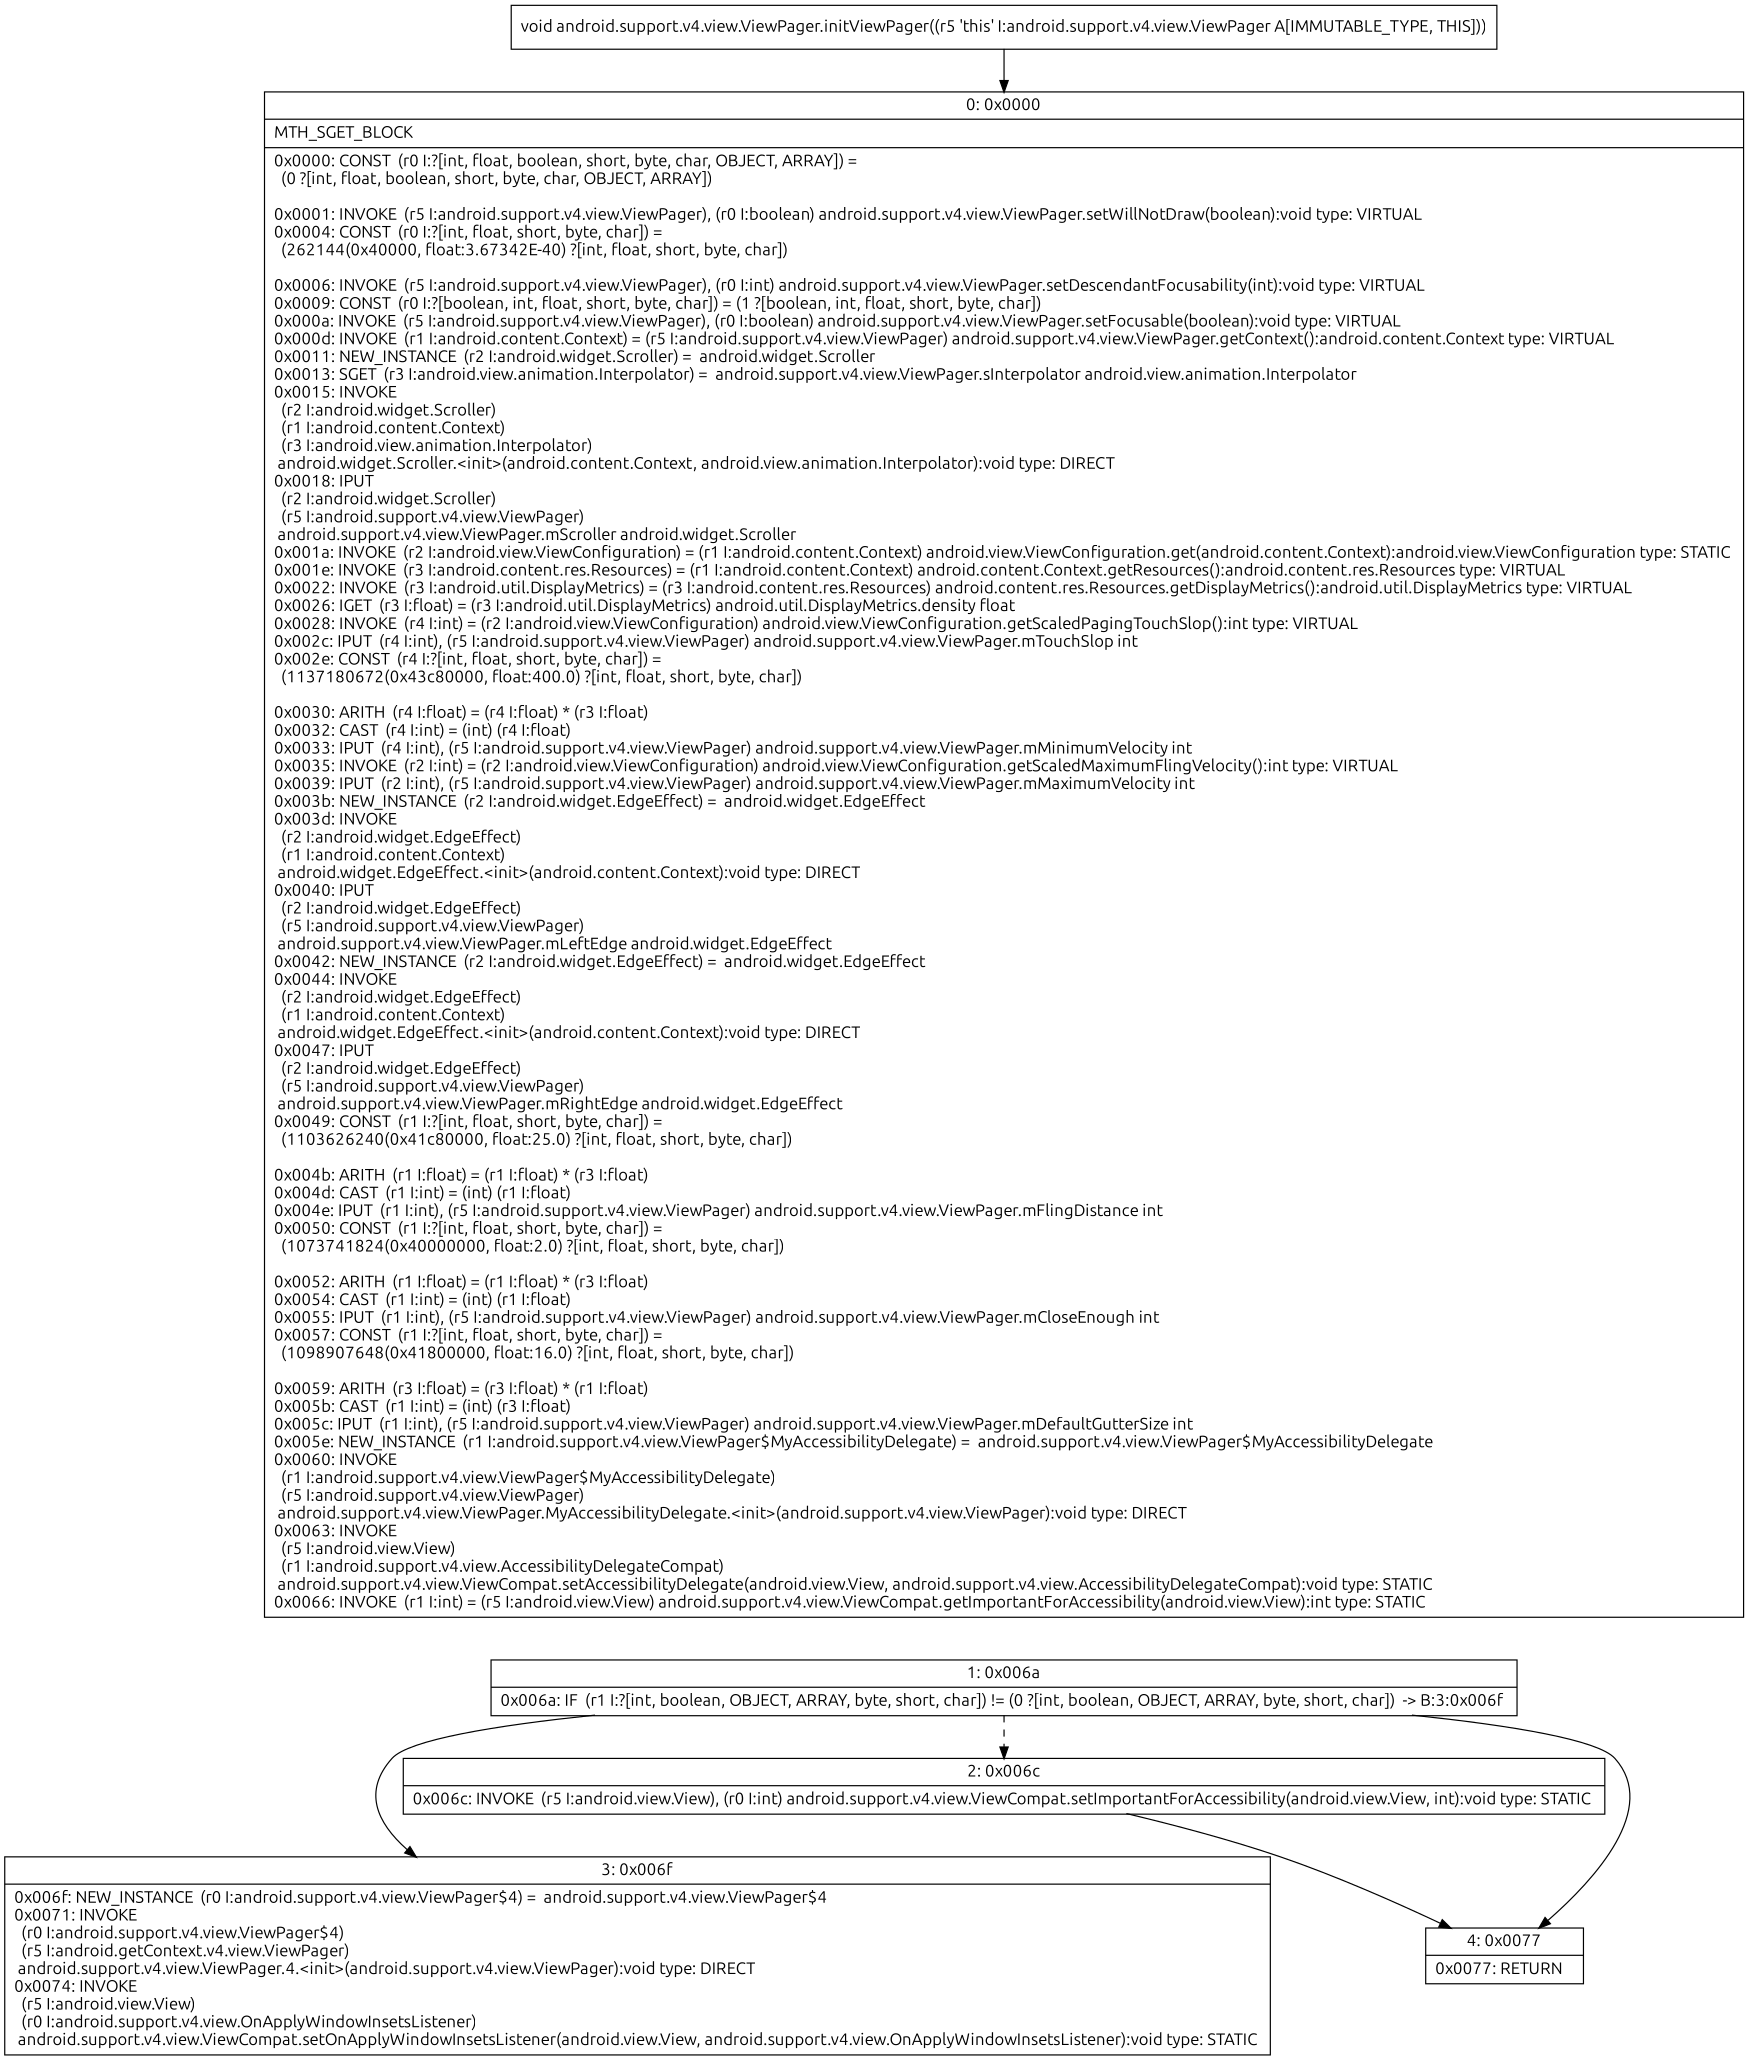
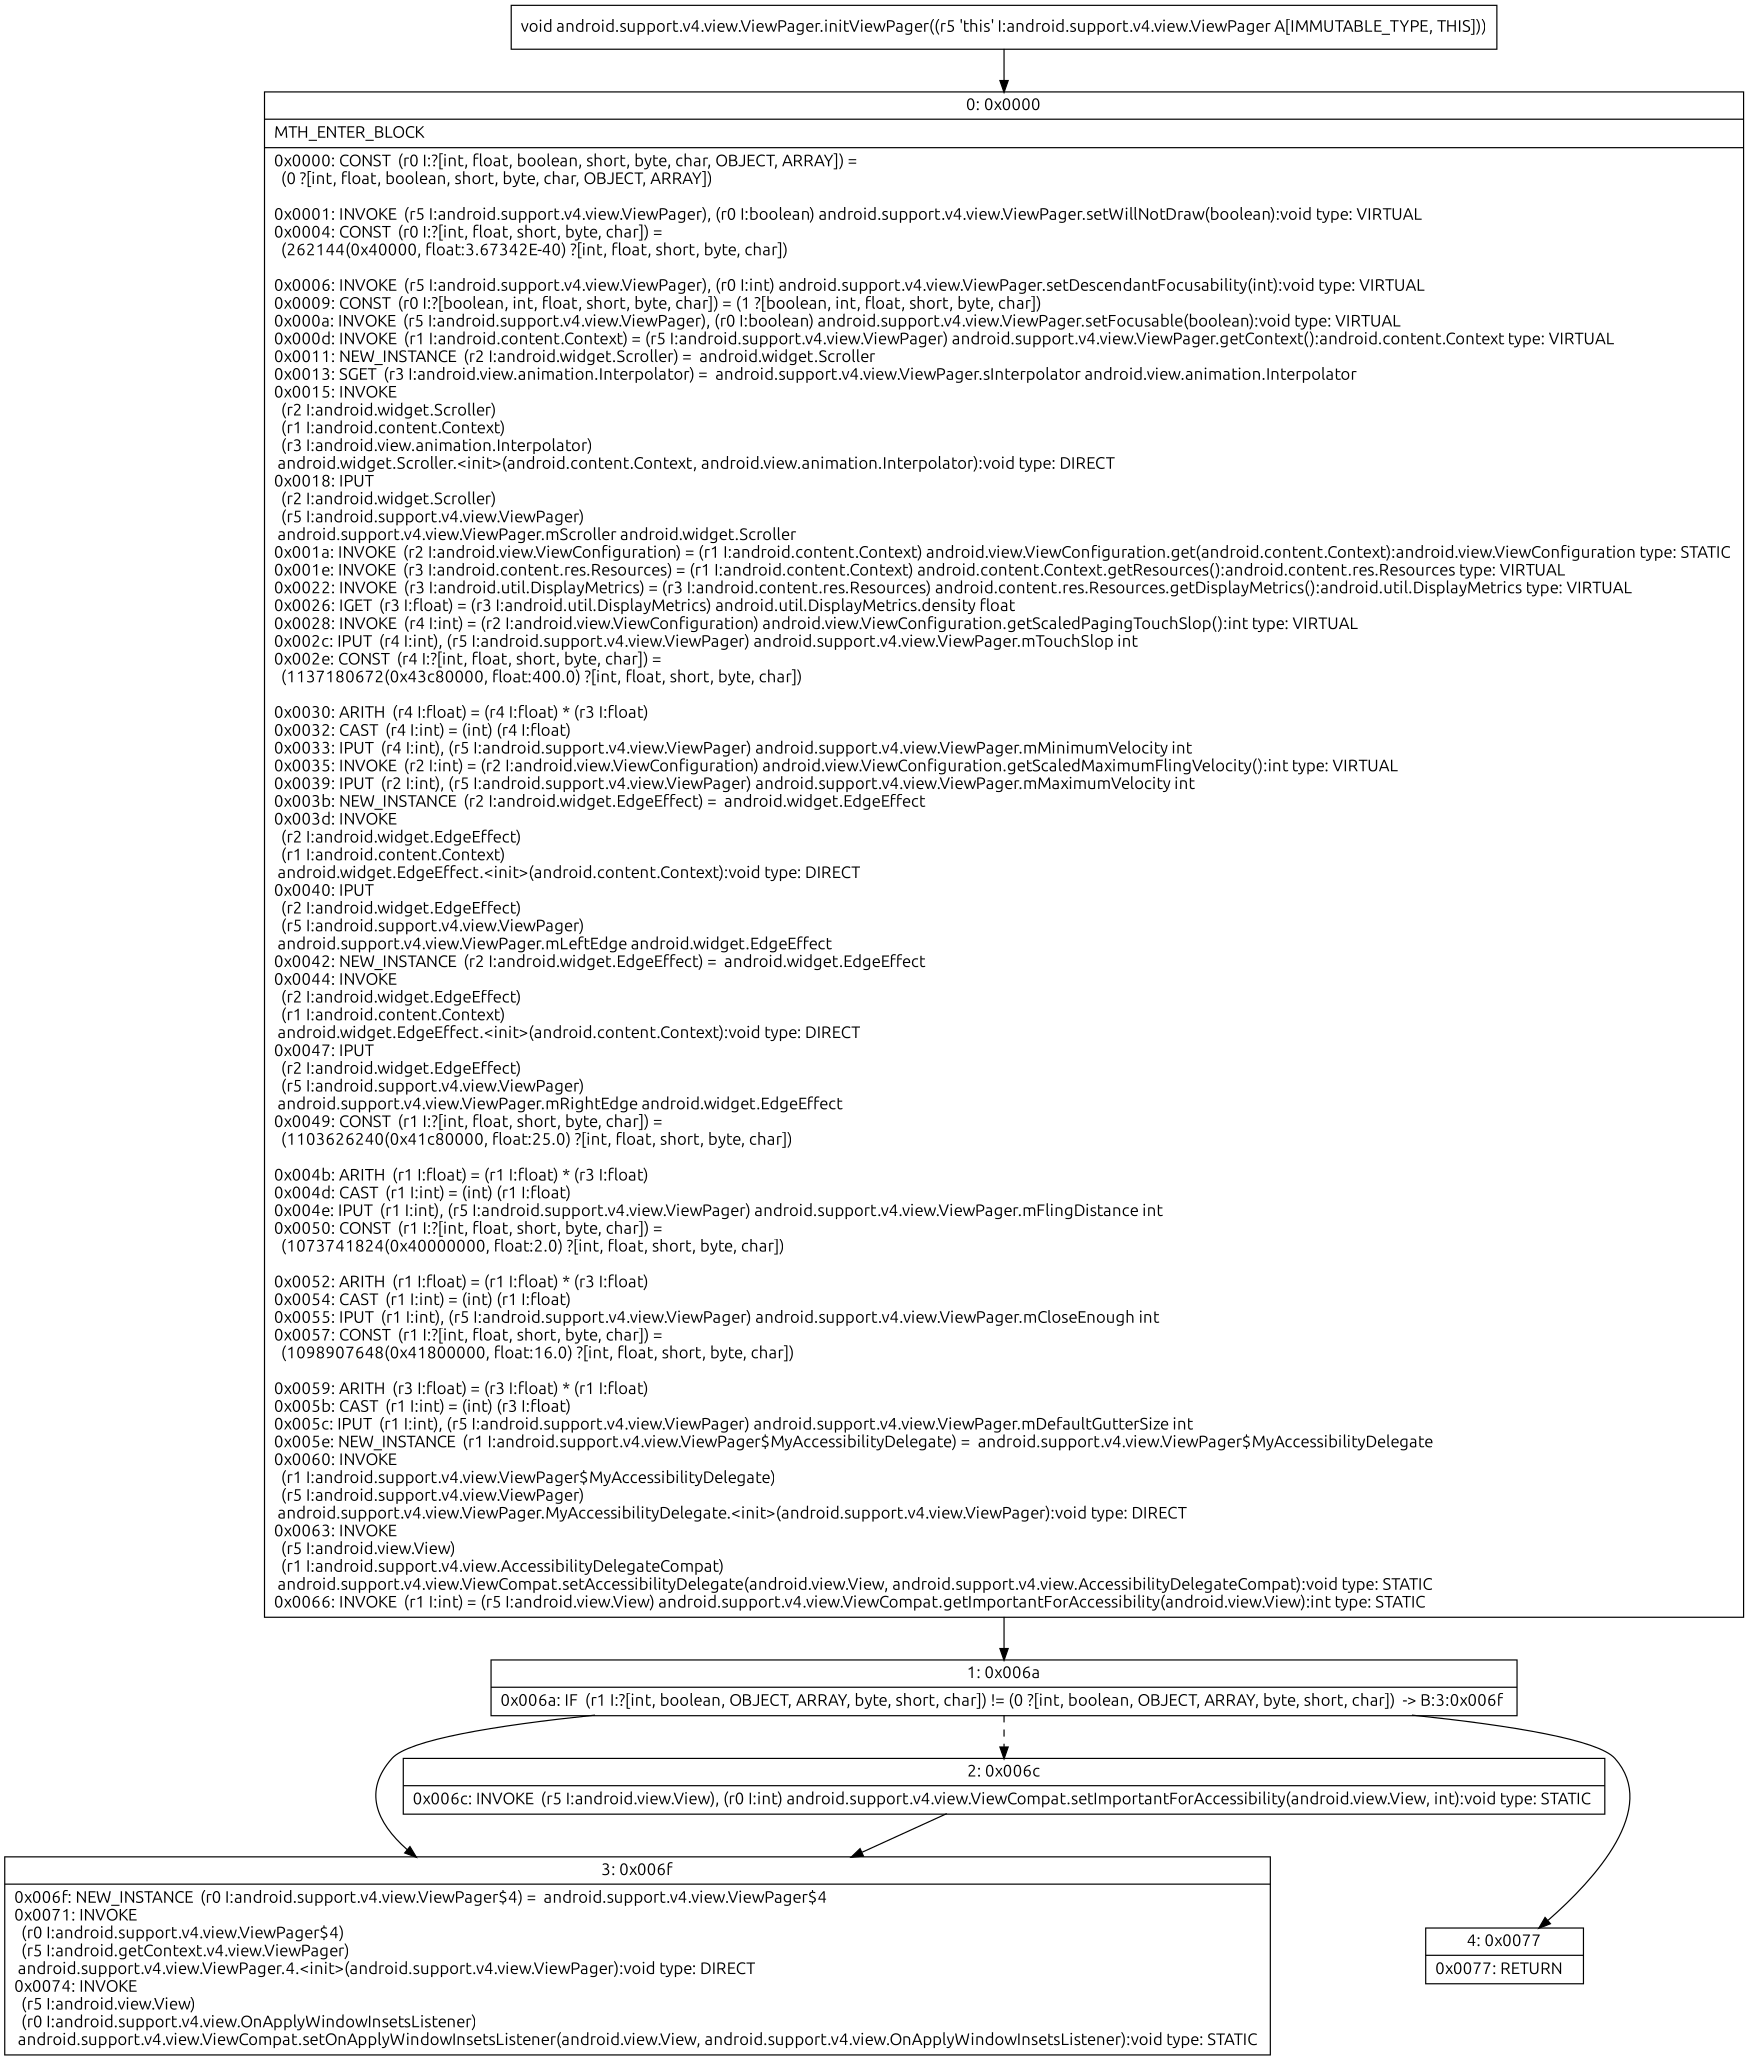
node "0: 0x0000": text "MTH_SGET_BLOCK" -> "MTH_ENTER_BLOCK"
edge "0: 0x0000" -> "1: 0x006a": added
edge "2: 0x006c" -> "4: 0x0077": now "2: 0x006c" -> "3: 0x006f"
